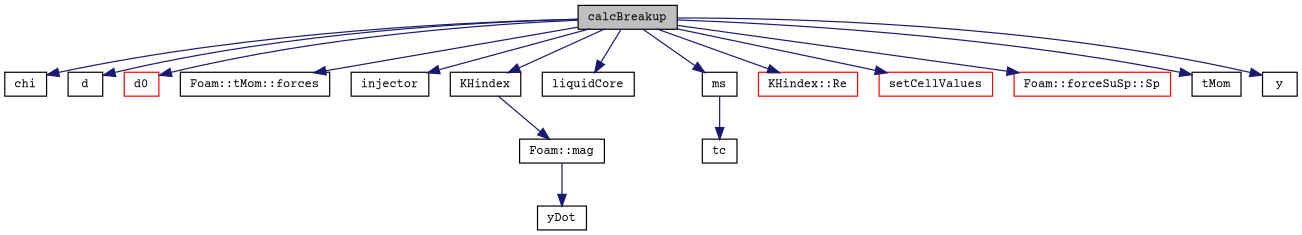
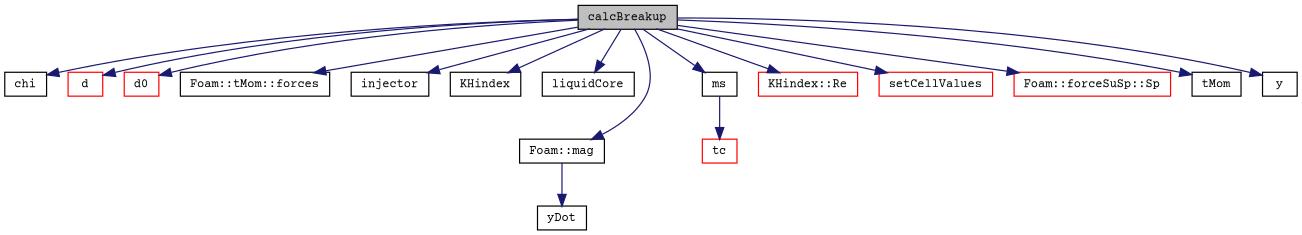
node "d": color black -> red
edge "KHindex" -> "Foam::mag": now "calcBreakup" -> "Foam::mag"
node "tc": color black -> red
